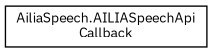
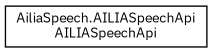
node "AiliaSpeech.AILIASpeechApi Callback": label "AiliaSpeech.AILIASpeechApi Callback" -> "AiliaSpeech.AILIASpeechApi AILIASpeechApi"
